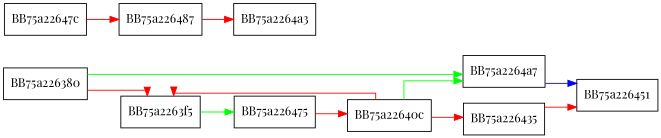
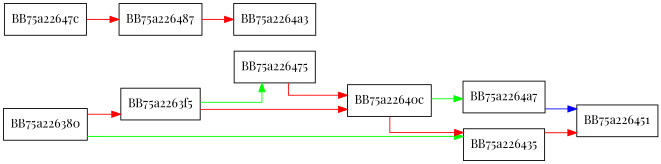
edge "BB75a226380" -> "BB75a2264a7": now "BB75a226380" -> "BB75a226435"
edge "BB75a22640c" -> "BB75a2263f5": reversed
